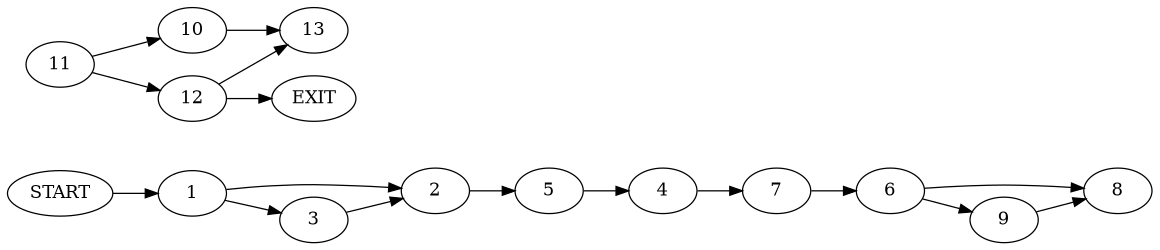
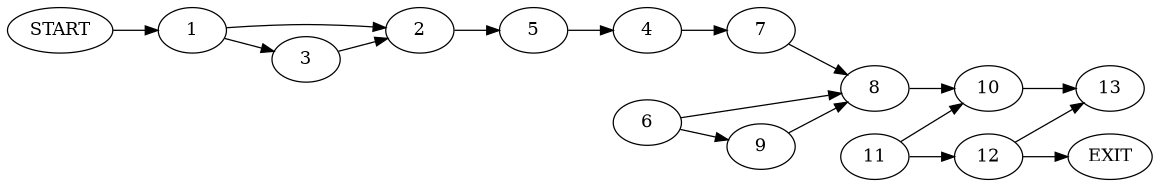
edge "8" -> "10": added
edge "7" -> "6": now "7" -> "8"
